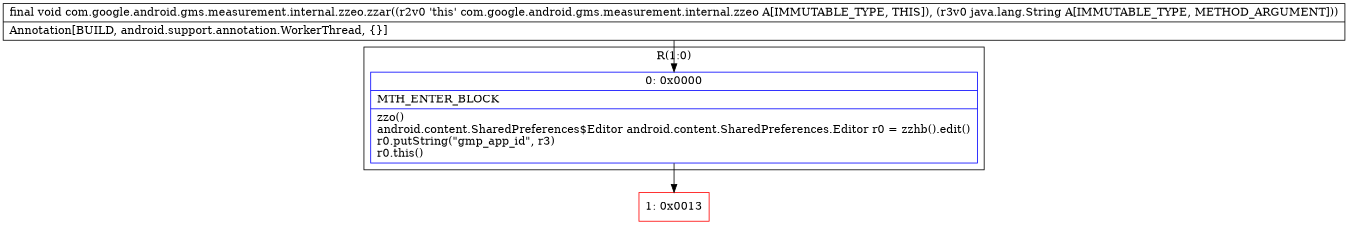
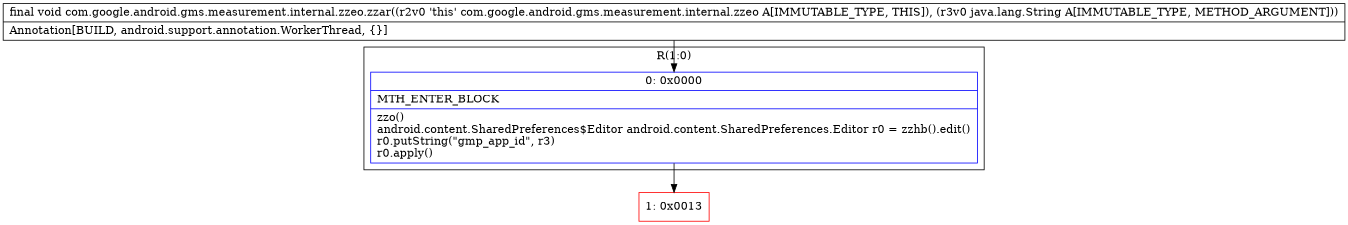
node "0: 0x0000": text "r0.this()" -> "r0.apply()"
